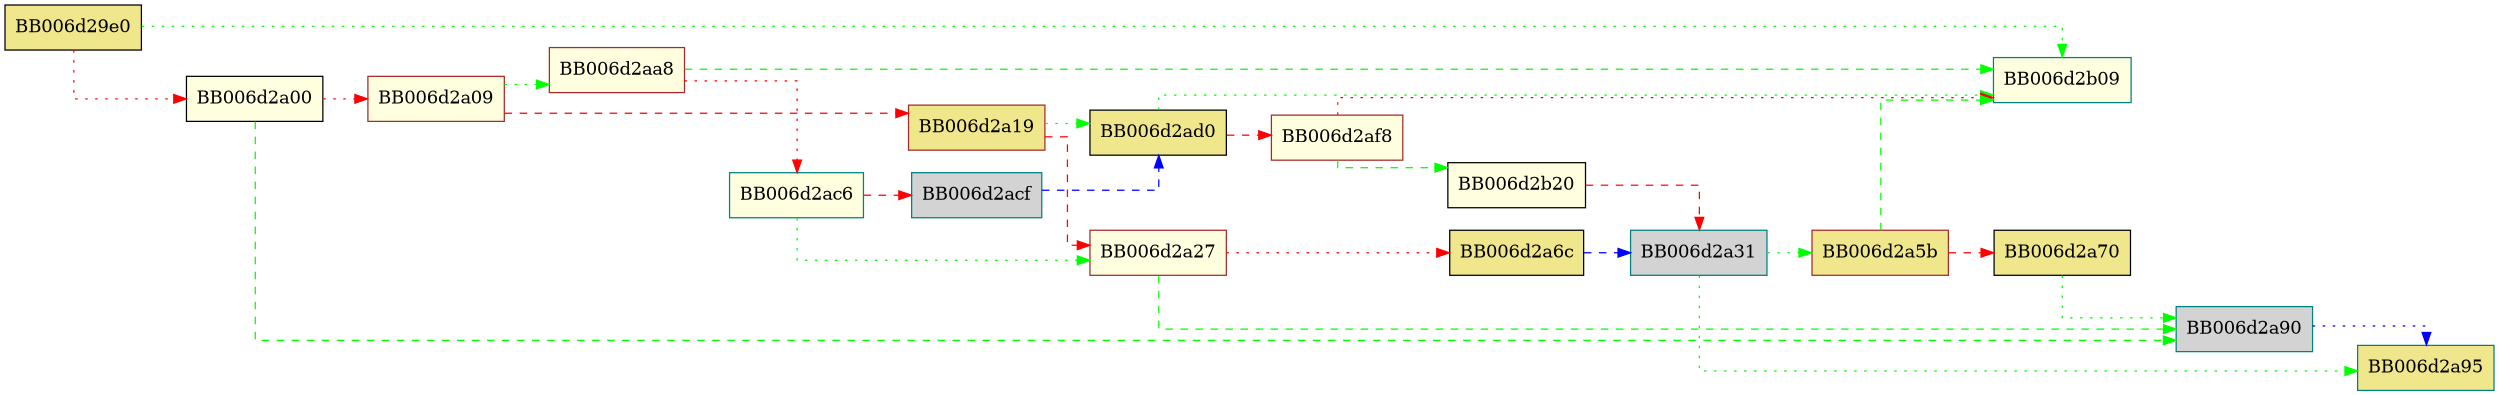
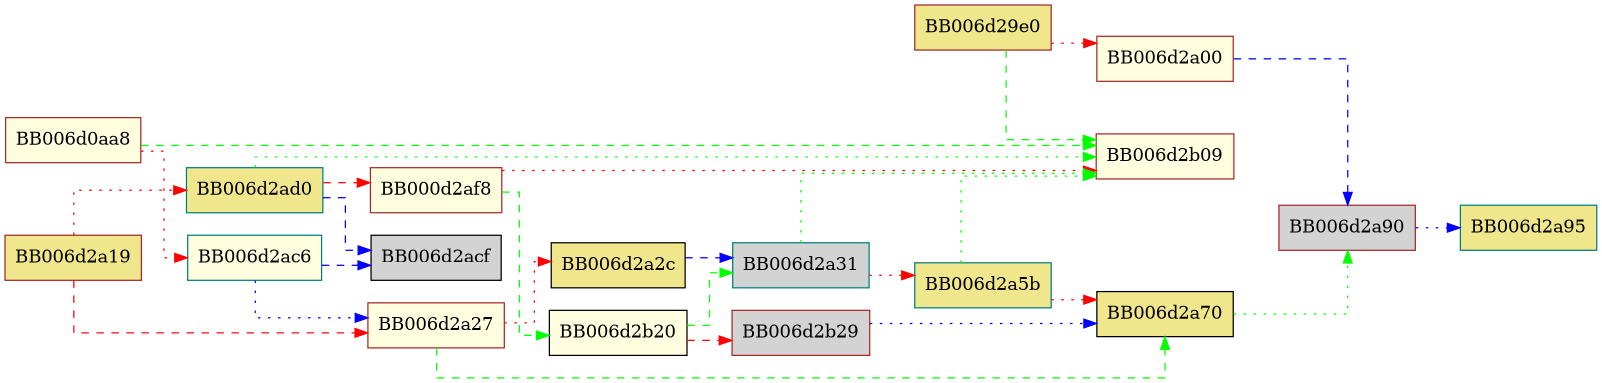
edge "BB006d29e0" -> "BB006d2b09": style dotted -> dashed
node "BB006d29e0": color black -> brown
node "BB006d2aa8": label "BB006d2aa8" -> "BB006d0aa8"
node "BB006d2b09": color teal -> brown
node "BB006d2a00": color black -> brown
node "BB006d2a09": removed
edge "BB006d2a5b" -> "BB006d2b09": style dashed -> dotted
edge "BB006d2a19" -> "BB006d2ad0": color green -> red
node "BB006d2ad0": color black -> teal
node "BB006d2af8": label "BB006d2af8" -> "BB000d2af8"
edge "BB006d2b20" -> "BB006d2a31": color red -> green
edge "BB006d2acf" -> "BB006d2ad0": reversed
edge "BB006d2ac6" -> "BB006d2acf": color red -> blue
node "BB006d2acf": color teal -> black
node "BB006d2a6c": label "BB006d2a6c" -> "BB006d2a2c"
edge "BB006d2a31" -> "BB006d2a5b": color green -> red
node "BB006d2a5b": color brown -> teal
edge "BB006d2a5b" -> "BB006d2a70": style dashed -> dotted
edge "BB006d2ac6" -> "BB006d2a27": color green -> blue
edge "BB006d2a27" -> "BB006d2a90": now "BB006d2a27" -> "BB006d2a70"
node "BB006d2a90": color teal -> brown
node "BB006d2b29": added
edge "BB006d2a00" -> "BB006d2a90": color green -> blue
edge "BB006d2a31" -> "BB006d2a95": now "BB006d2a31" -> "BB006d2b09"
